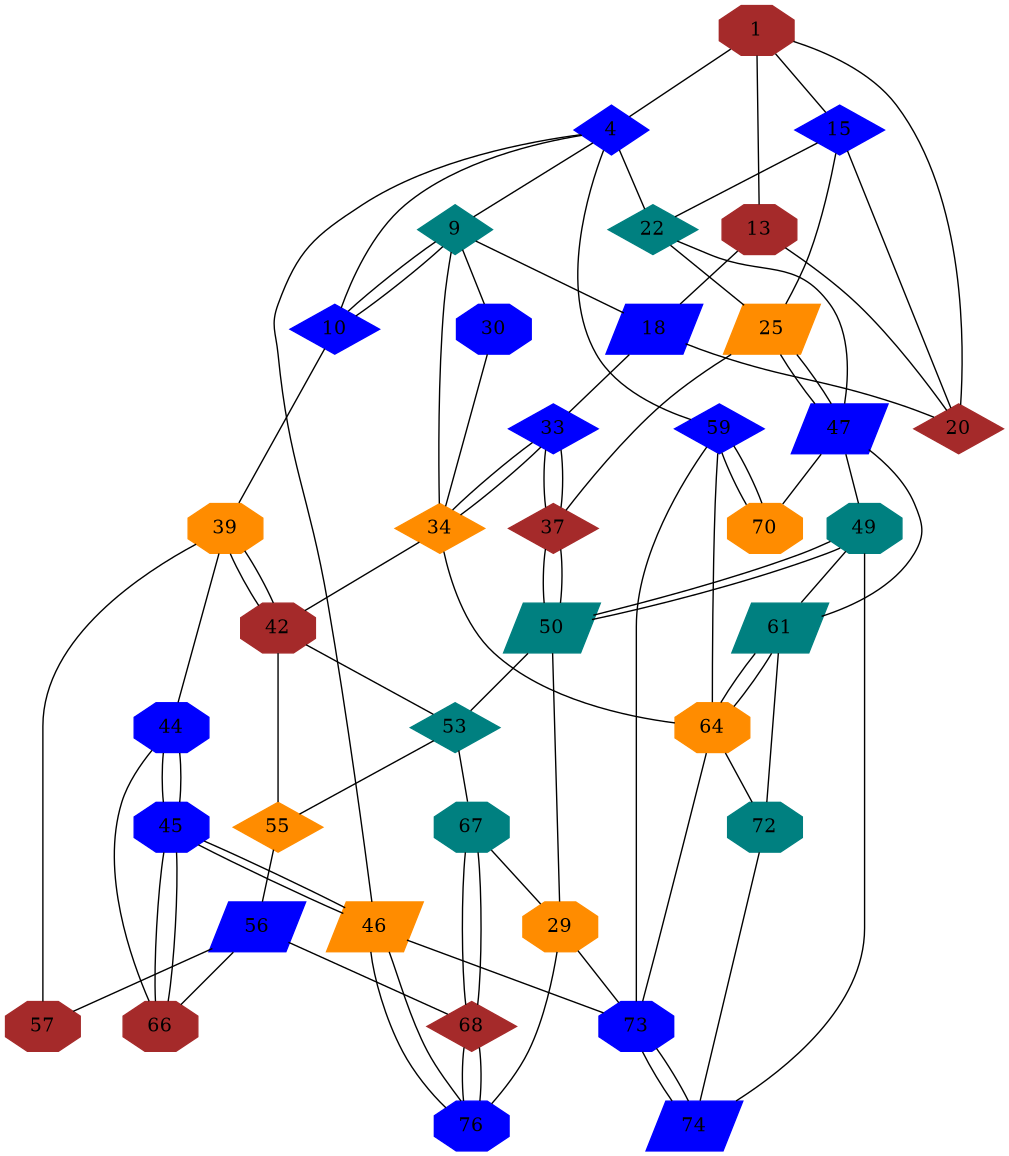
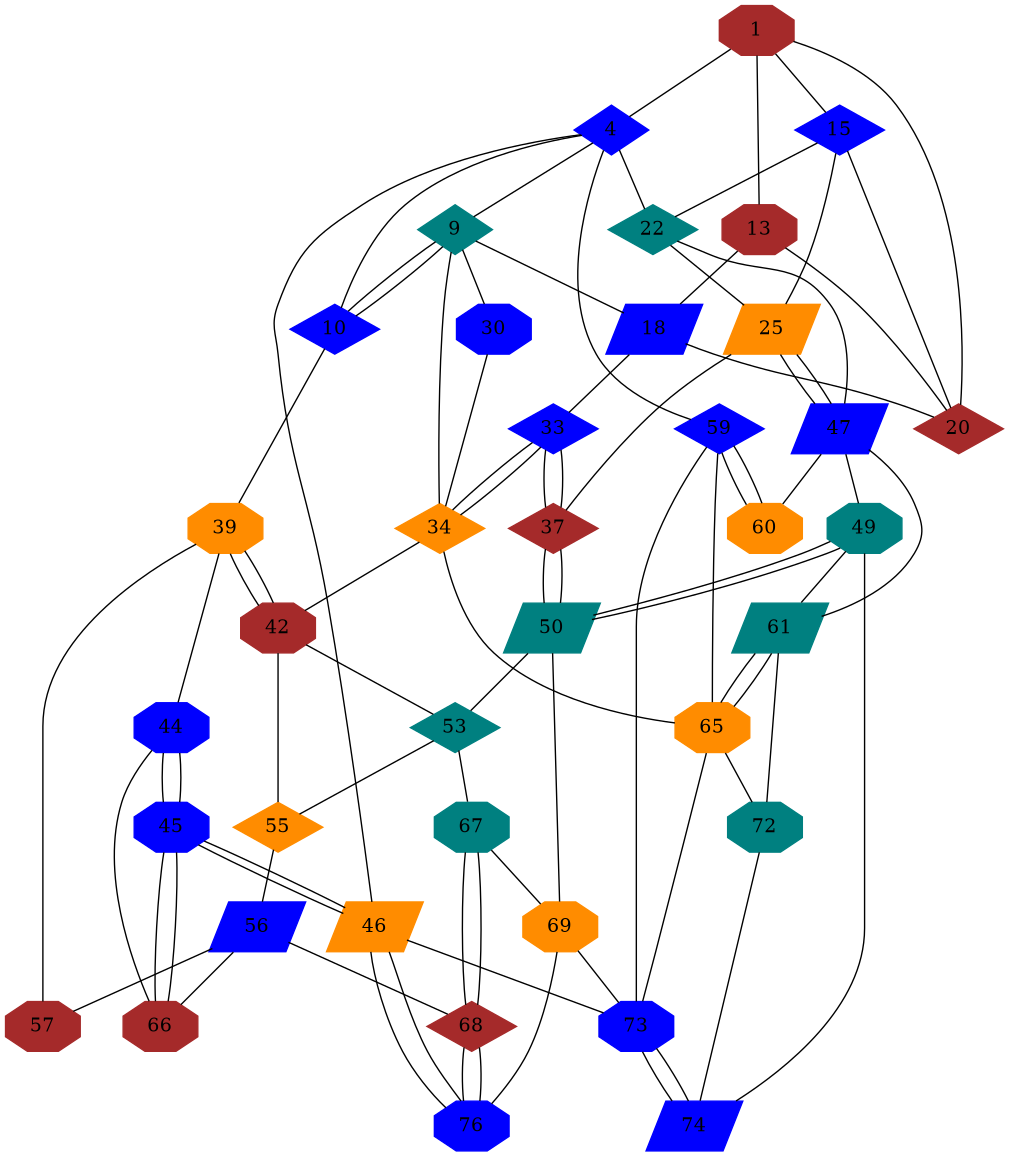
node "70": label "70" -> "60"
node "64": label "64" -> "65"
node "29": label "29" -> "69"
